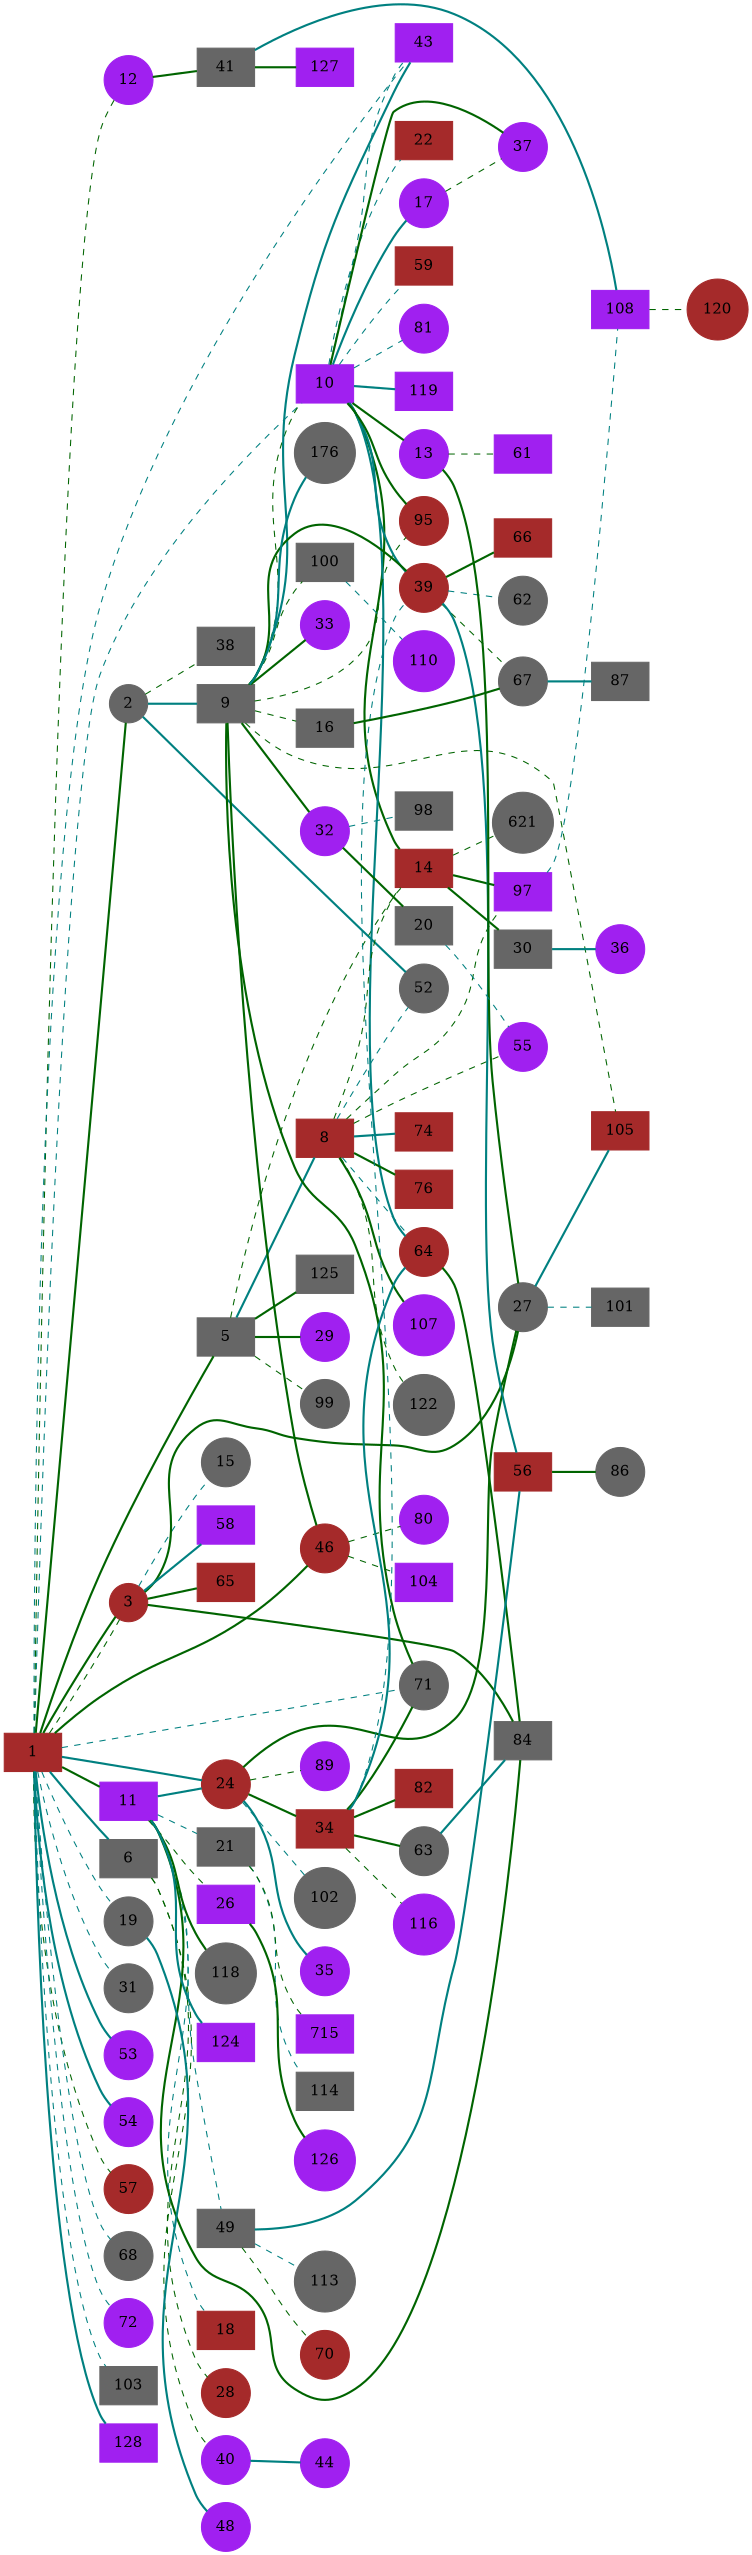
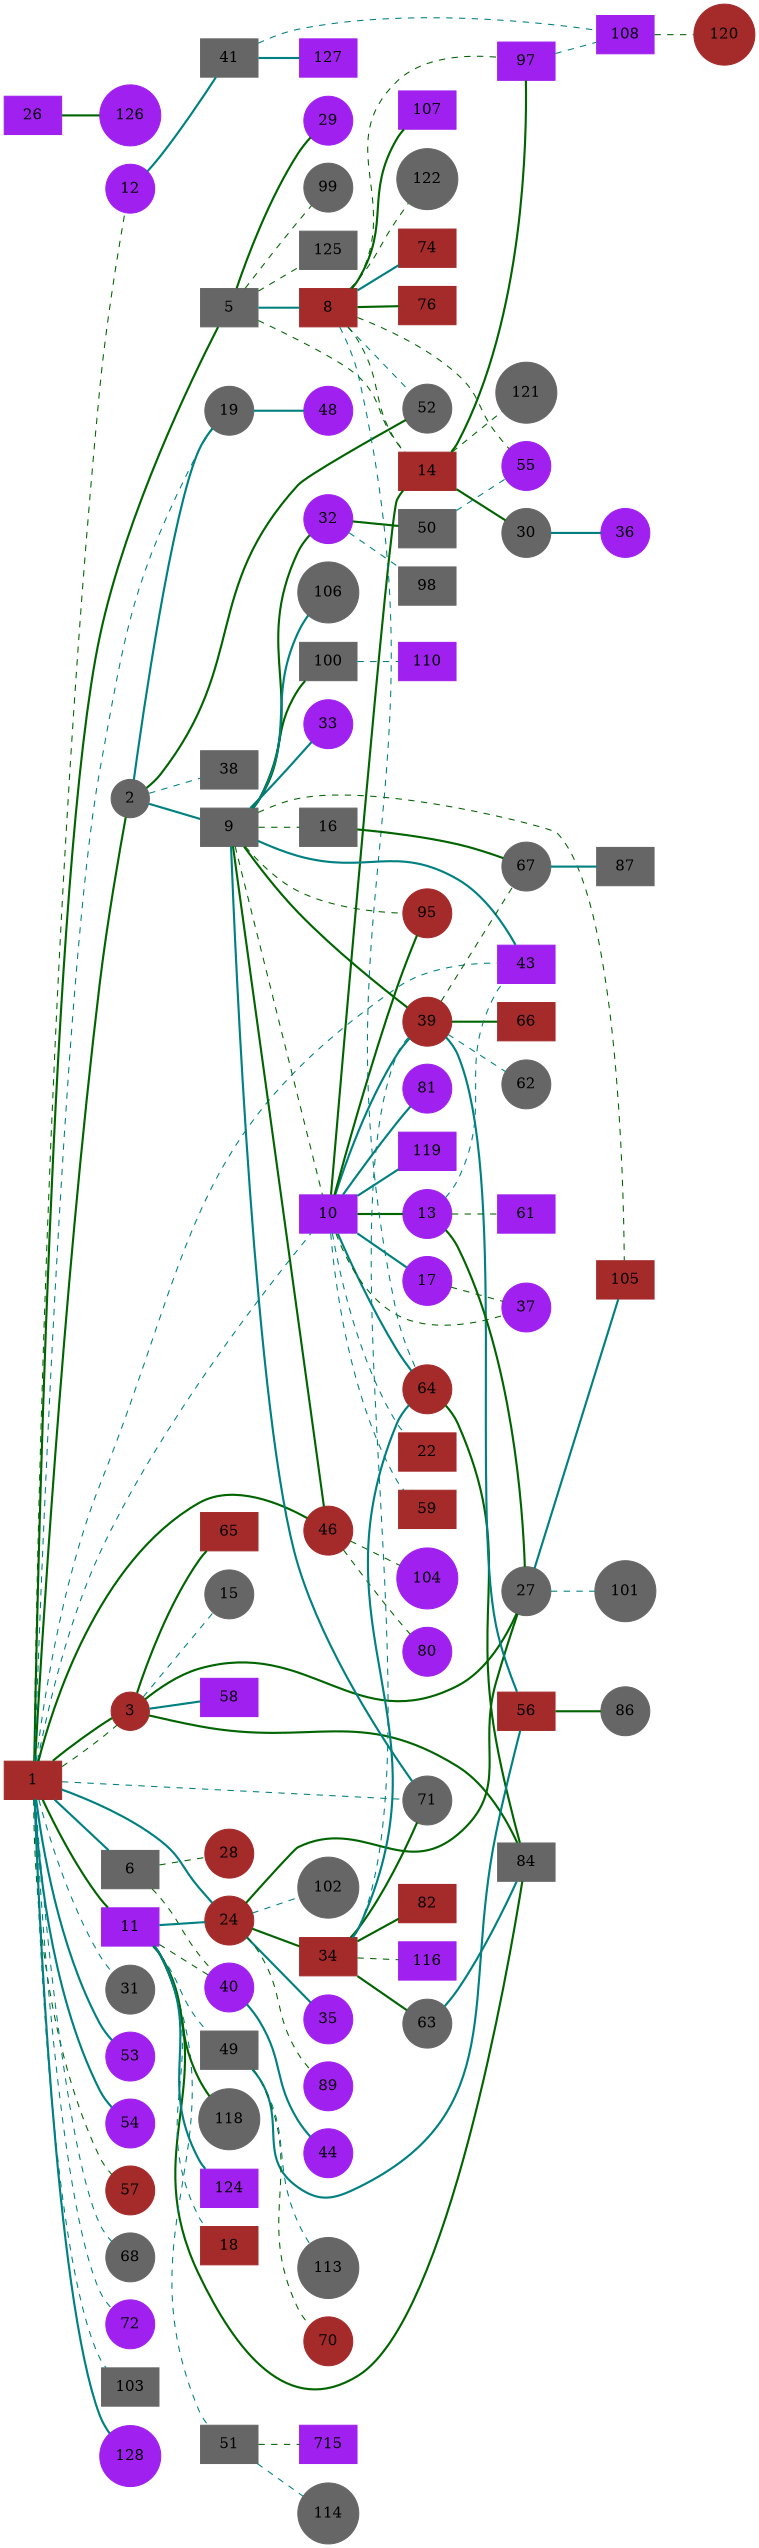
edge "41" -- "108": style bold -> dashed
edge "41" -- "127": color darkgreen -> teal
edge "41" -- "12": color darkgreen -> teal
edge "37" -- "10": style bold -> dashed
edge "43" -- "10": now "43" -- "13"
edge "81" -- "10": style dashed -> bold
node "176": label "176" -> "106"
edge "19" -- "2": added
edge "100" -- "9": style dashed -> bold
node "110": shape circle -> box
edge "33" -- "9": color darkgreen -> teal
edge "38" -- "2": color darkgreen -> teal
node "621": label "621" -> "121"
edge "2" -- "52": color teal -> darkgreen
node "20": label "20" -> "50"
node "30": shape box -> circle
edge "9" -- "71": color darkgreen -> teal
edge "125" -- "5": style bold -> dashed
node "101": shape box -> circle
node "107": shape circle -> box
node "104": shape box -> circle
node "21": label "21" -> "51"
edge "11" -- "26": now "11" -- "40"
node "116": shape circle -> box
node "114": shape box -> circle
node "128": shape box -> circle
